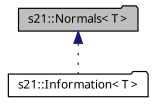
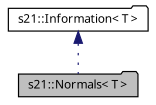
edge "s21::Information< T >" -> "s21::Normals< T >": reversed
